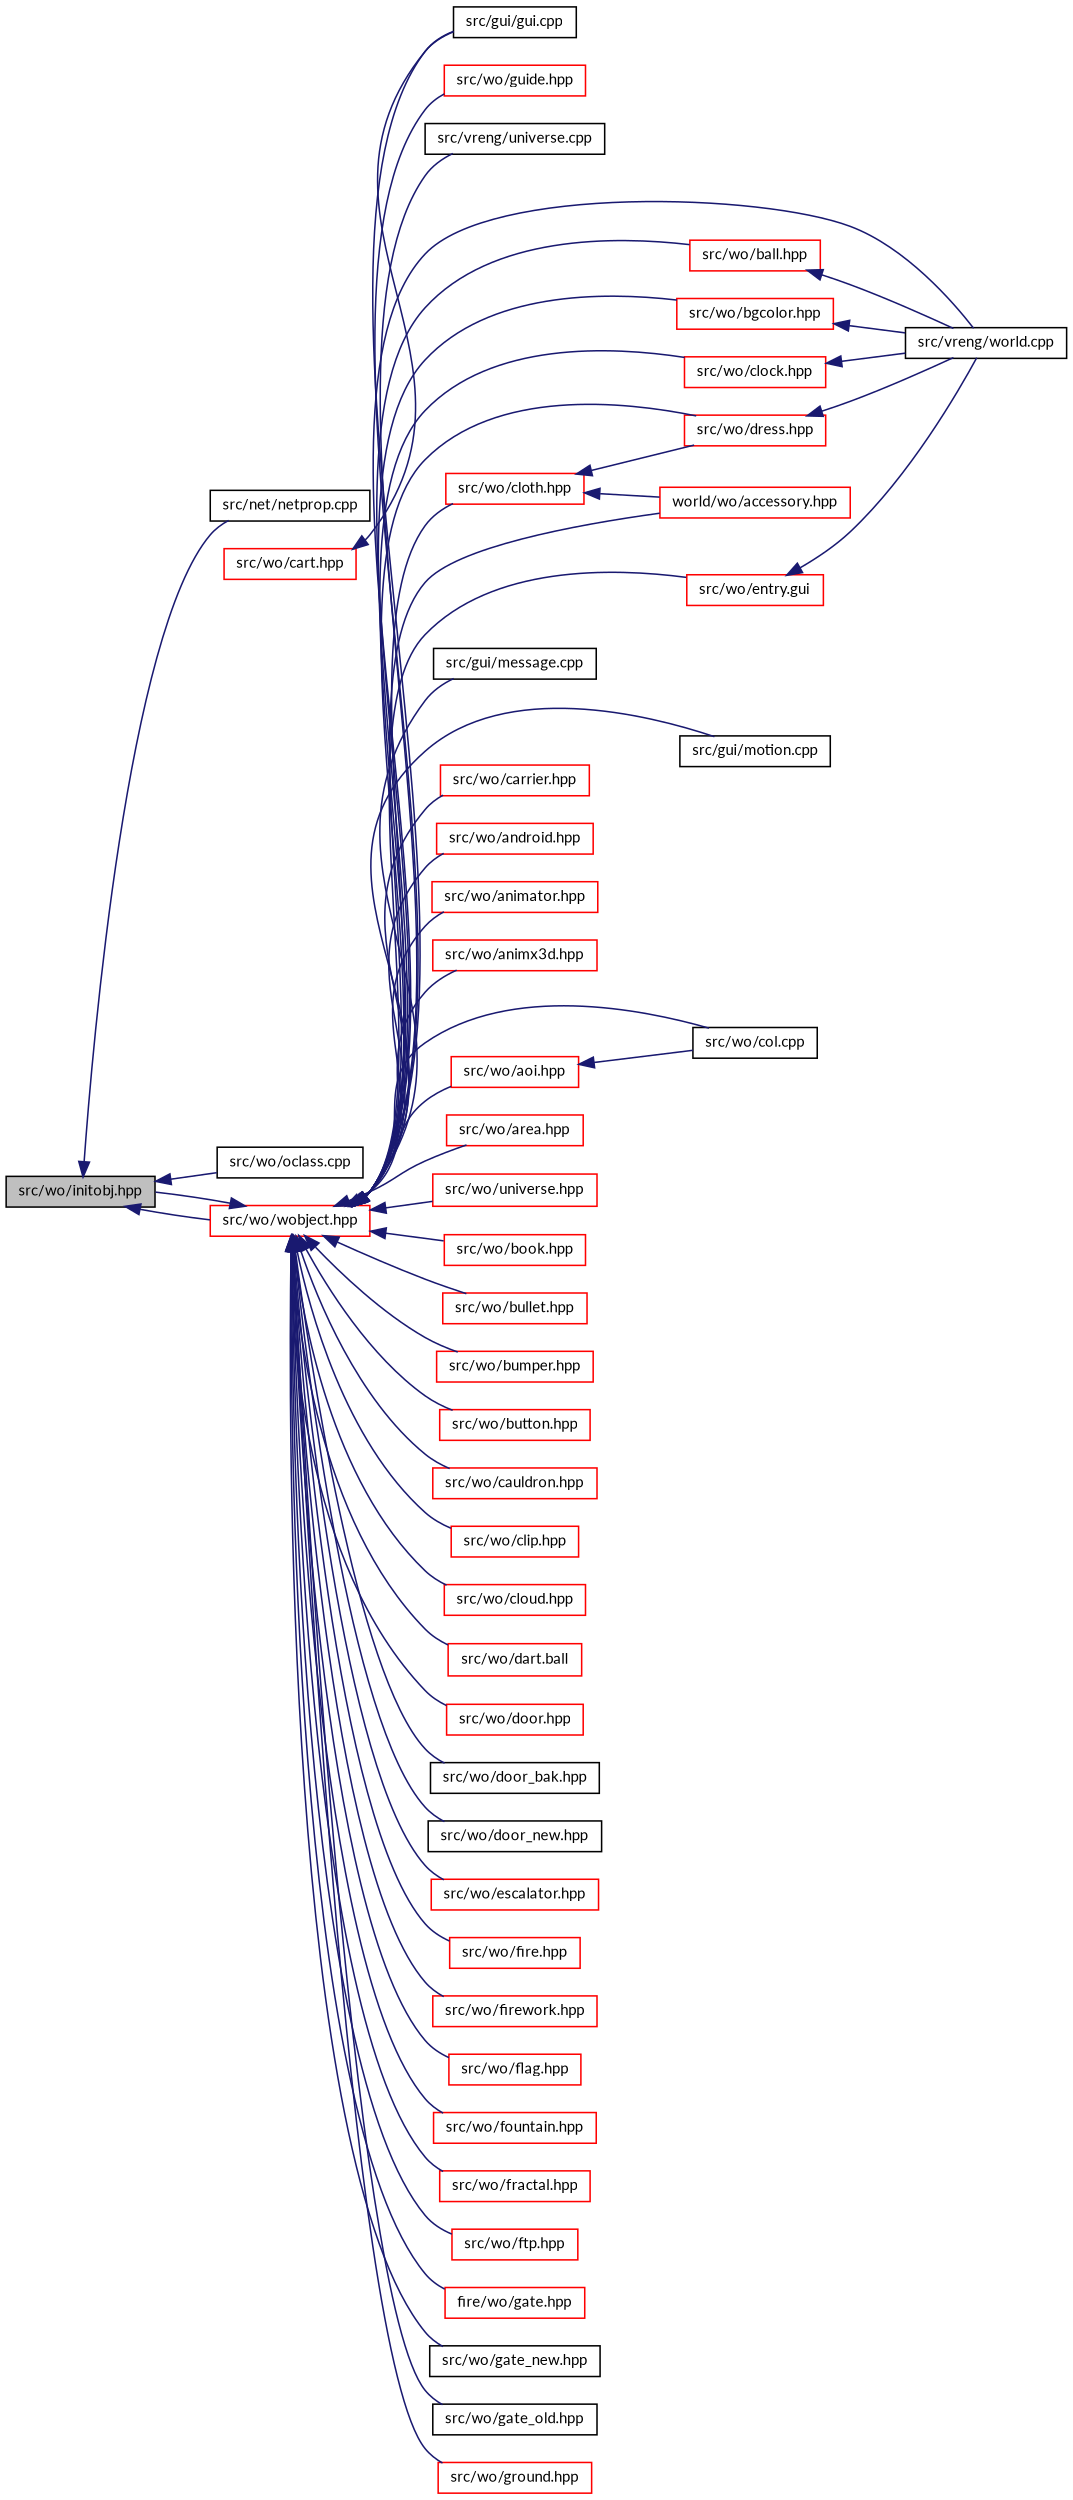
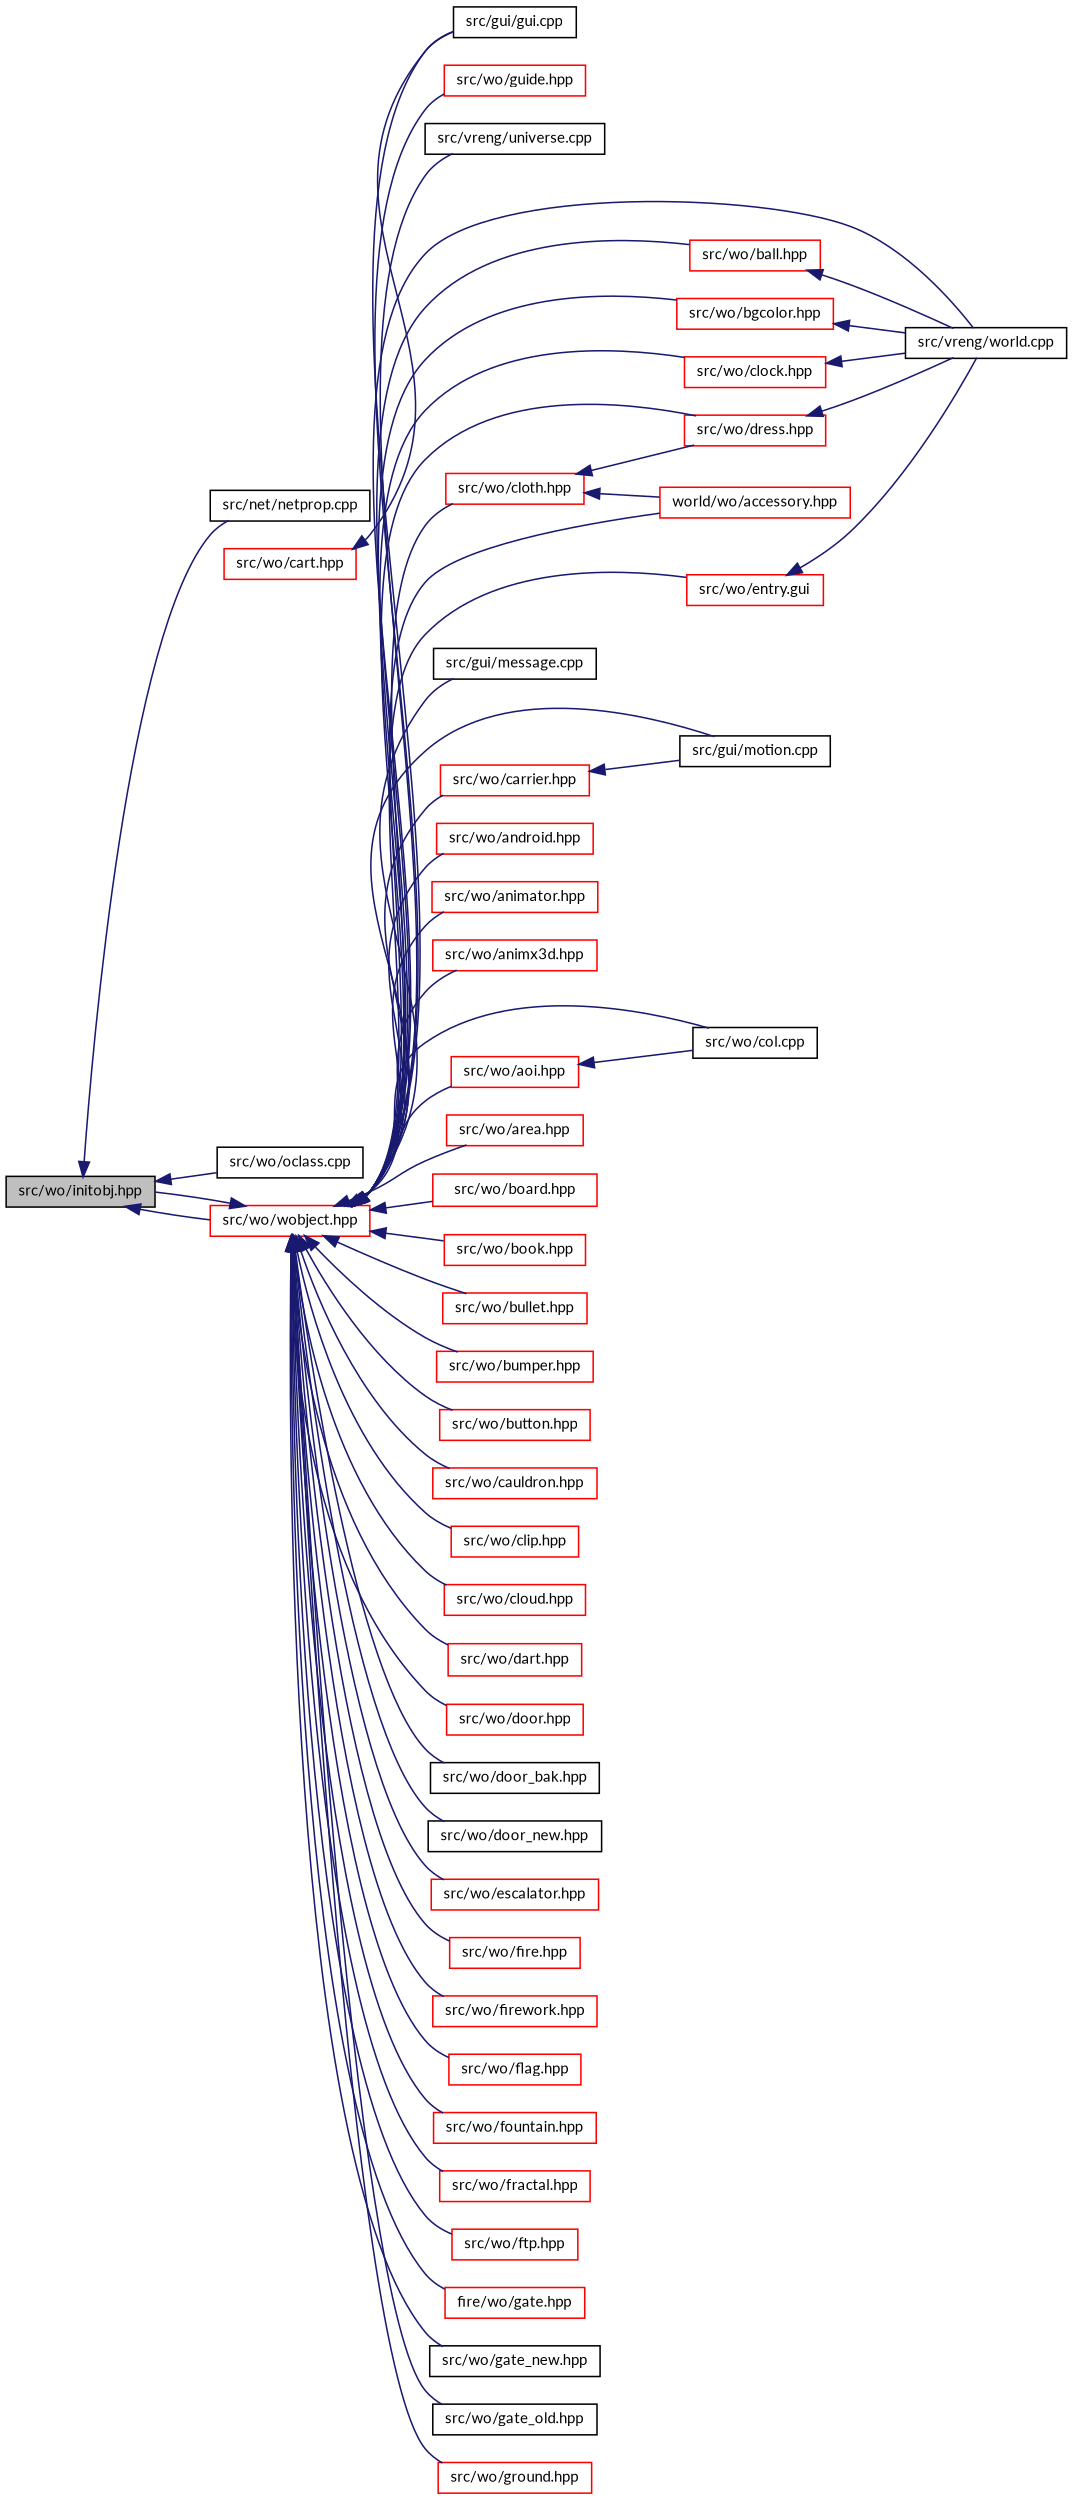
edge "src/gui/motion.cpp" -> "src/wo/carrier.hpp": added
node "src/wo/universe.hpp": label "src/wo/universe.hpp" -> "src/wo/board.hpp"
node "src/wo/dart.ball": label "src/wo/dart.ball" -> "src/wo/dart.hpp"
